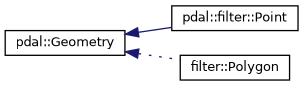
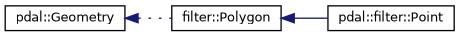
edge "pdal::filter::Point" -> "pdal::Geometry": now "pdal::filter::Point" -> "filter::Polygon"
